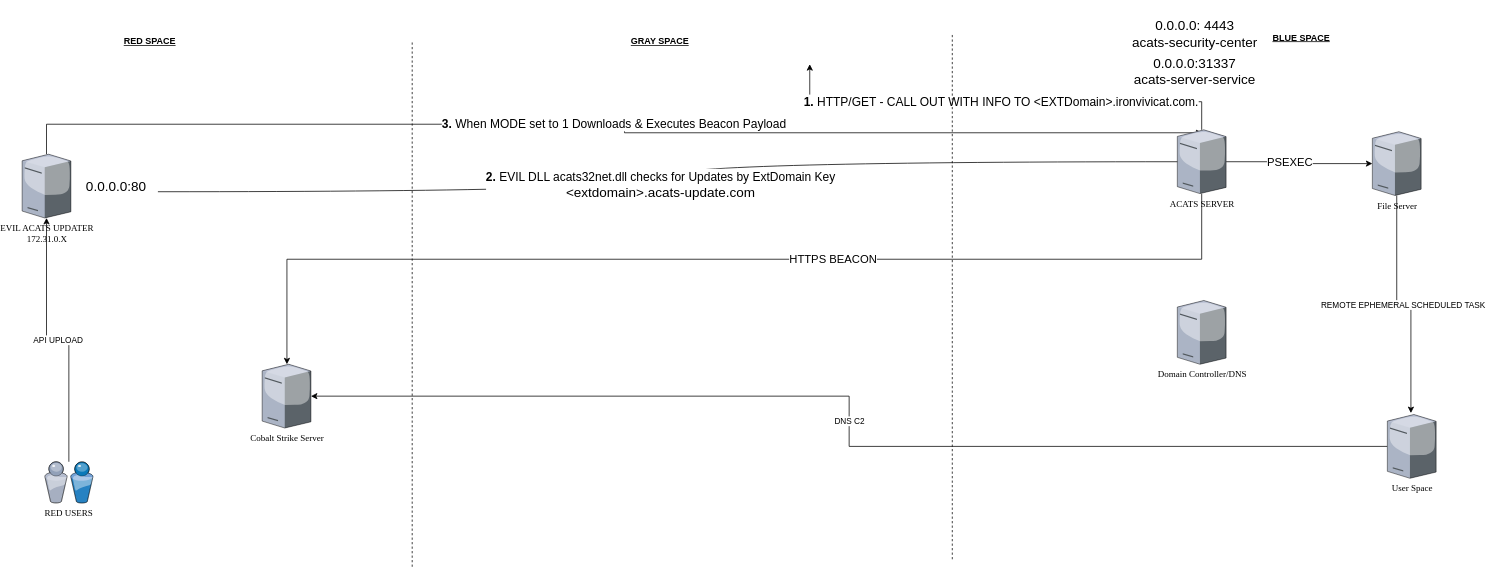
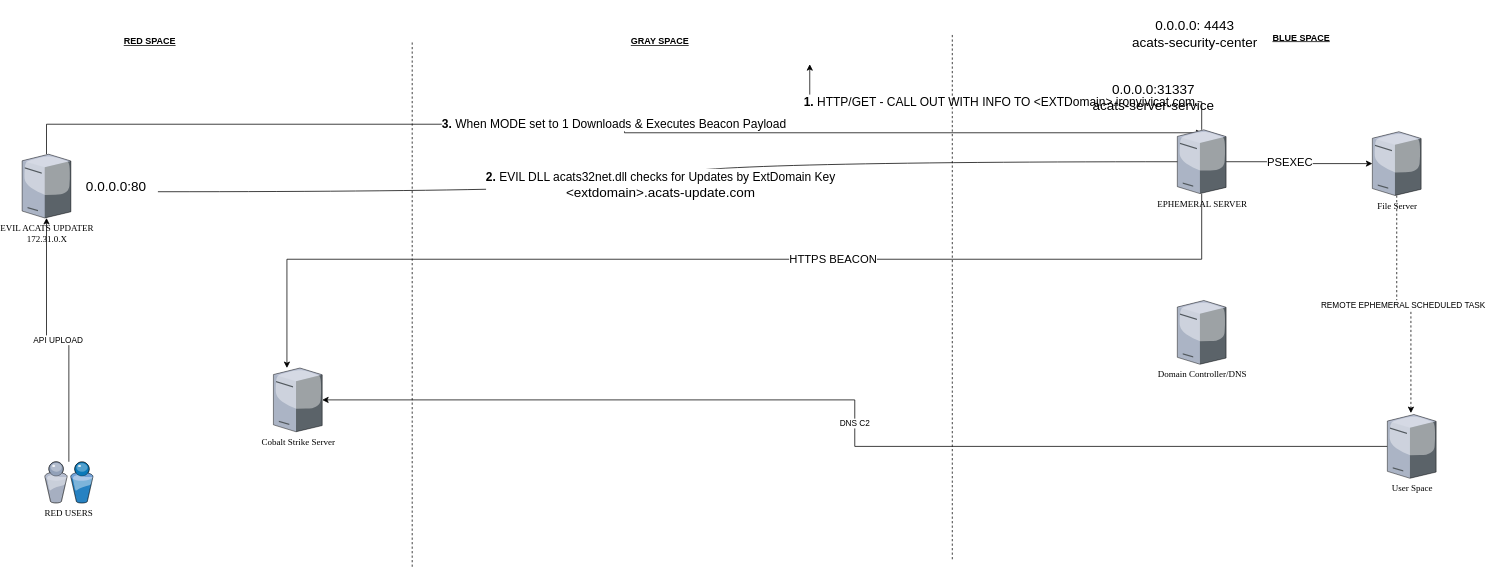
node "0.0.0.0:31337 acats-server-service": moved (1194, 72) -> (1153, 98)
node "ACATS SERVER": label "ACATS SERVER" -> "EPHEMERAL SERVER"
edge "File Server" -> "User Space": style solid -> dashed
node "Cobalt Strike Server": moved (287, 396) -> (298, 400)
